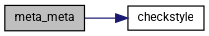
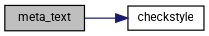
node "meta_meta": label "meta_meta" -> "meta_text"
